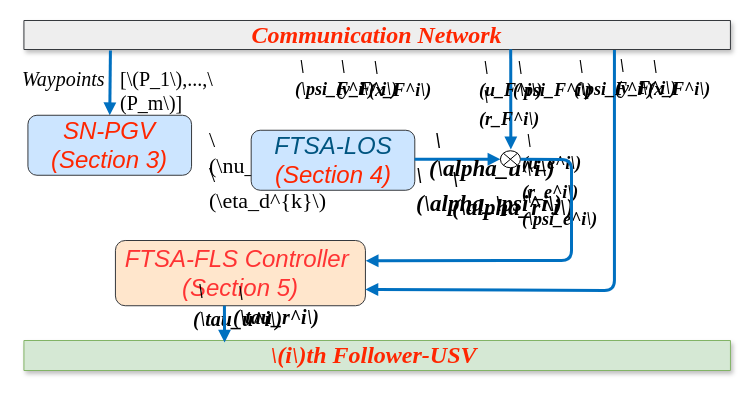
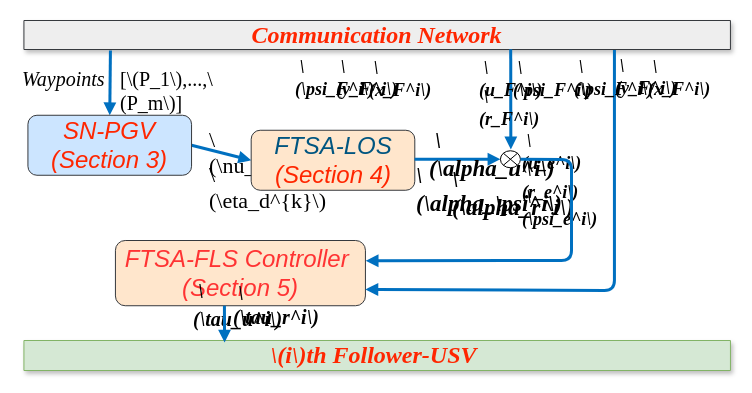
edge "SN-PGV (Section 3)" -> "FTSA-LOS (Section 4)": added
node "FTSA-LOS (Section 4)": fillcolor #cce5ff -> #ffe6cc
